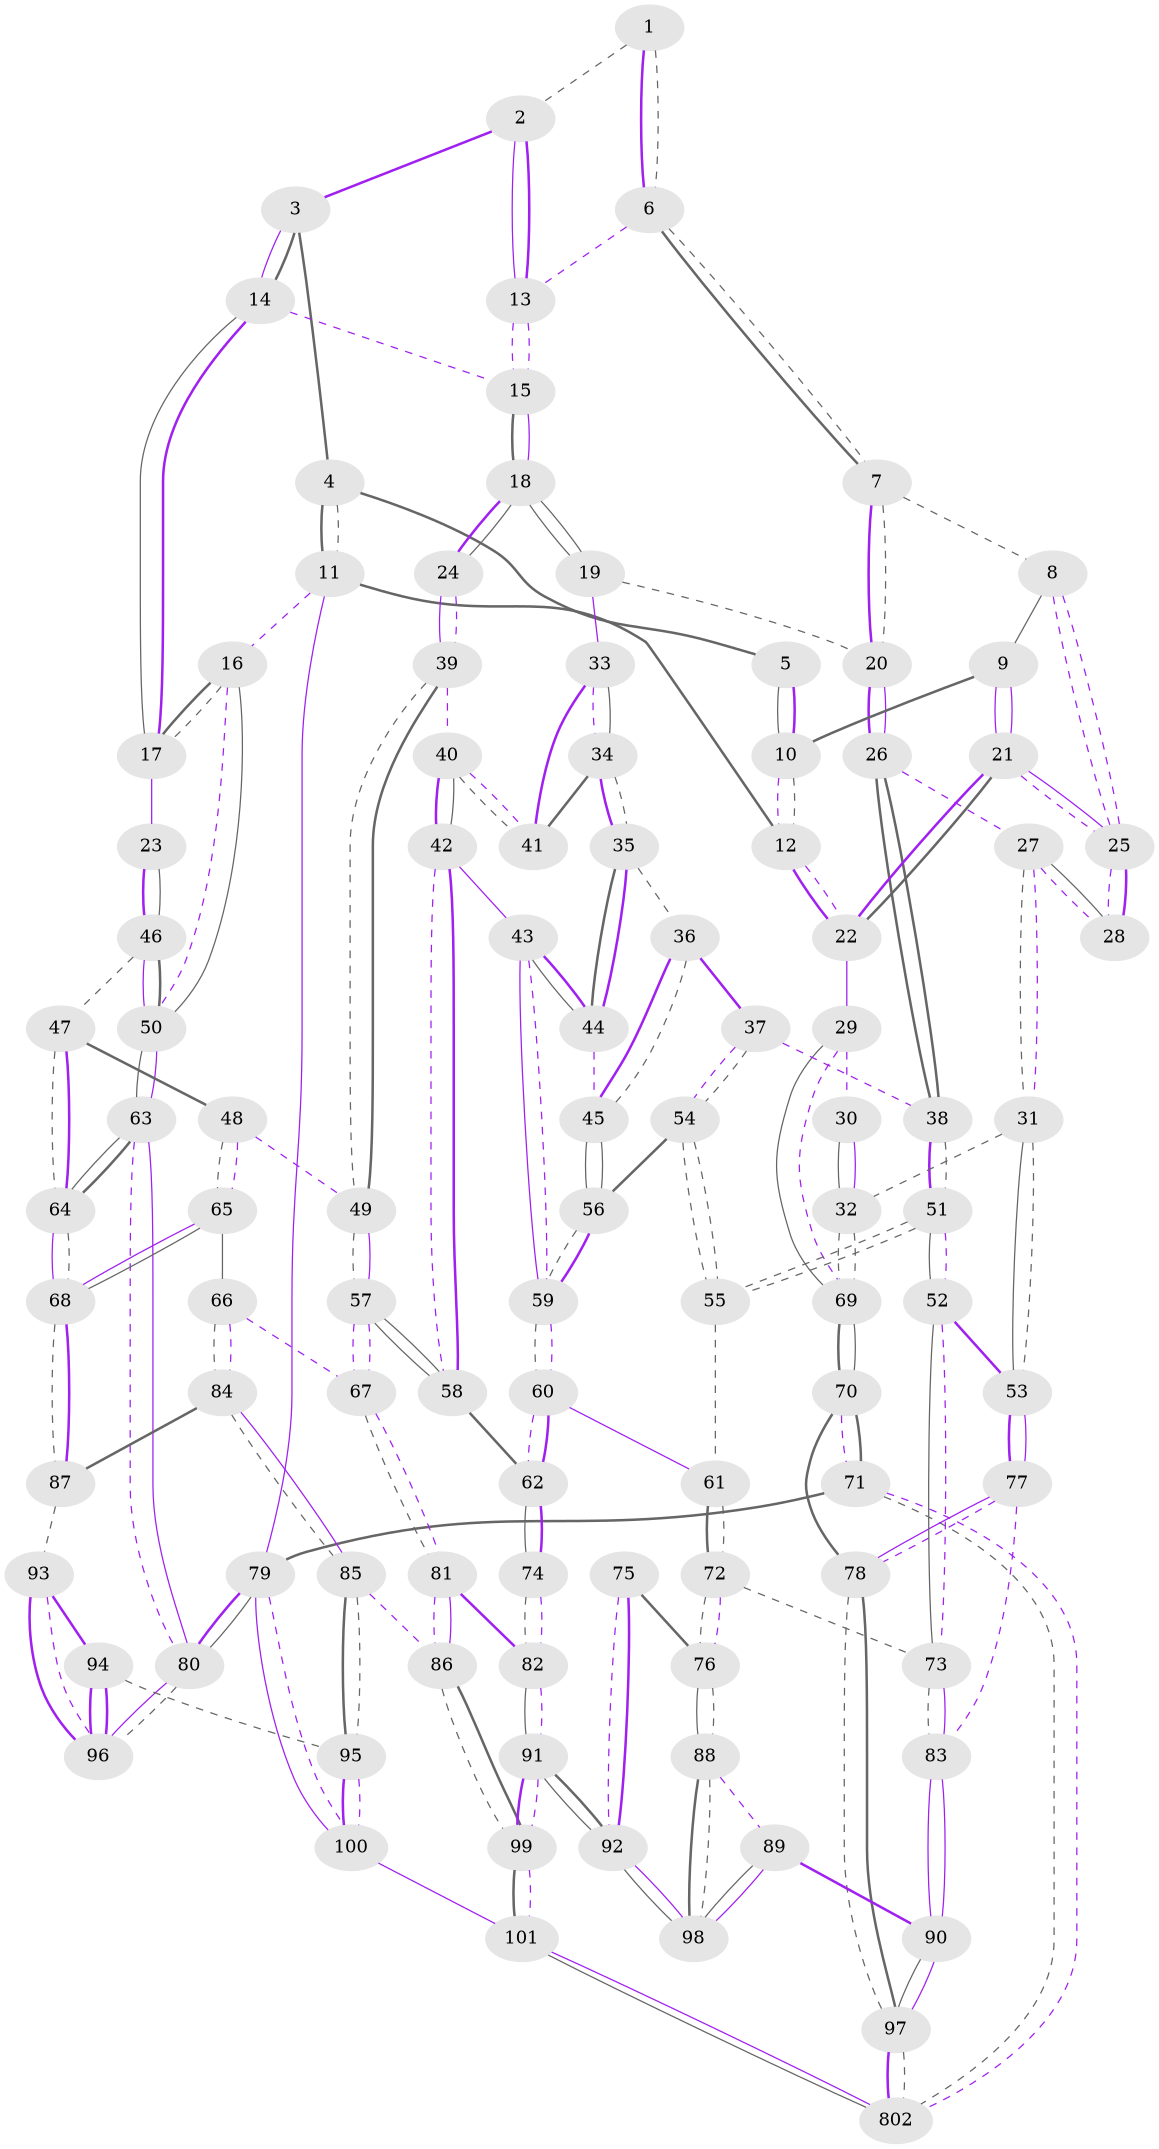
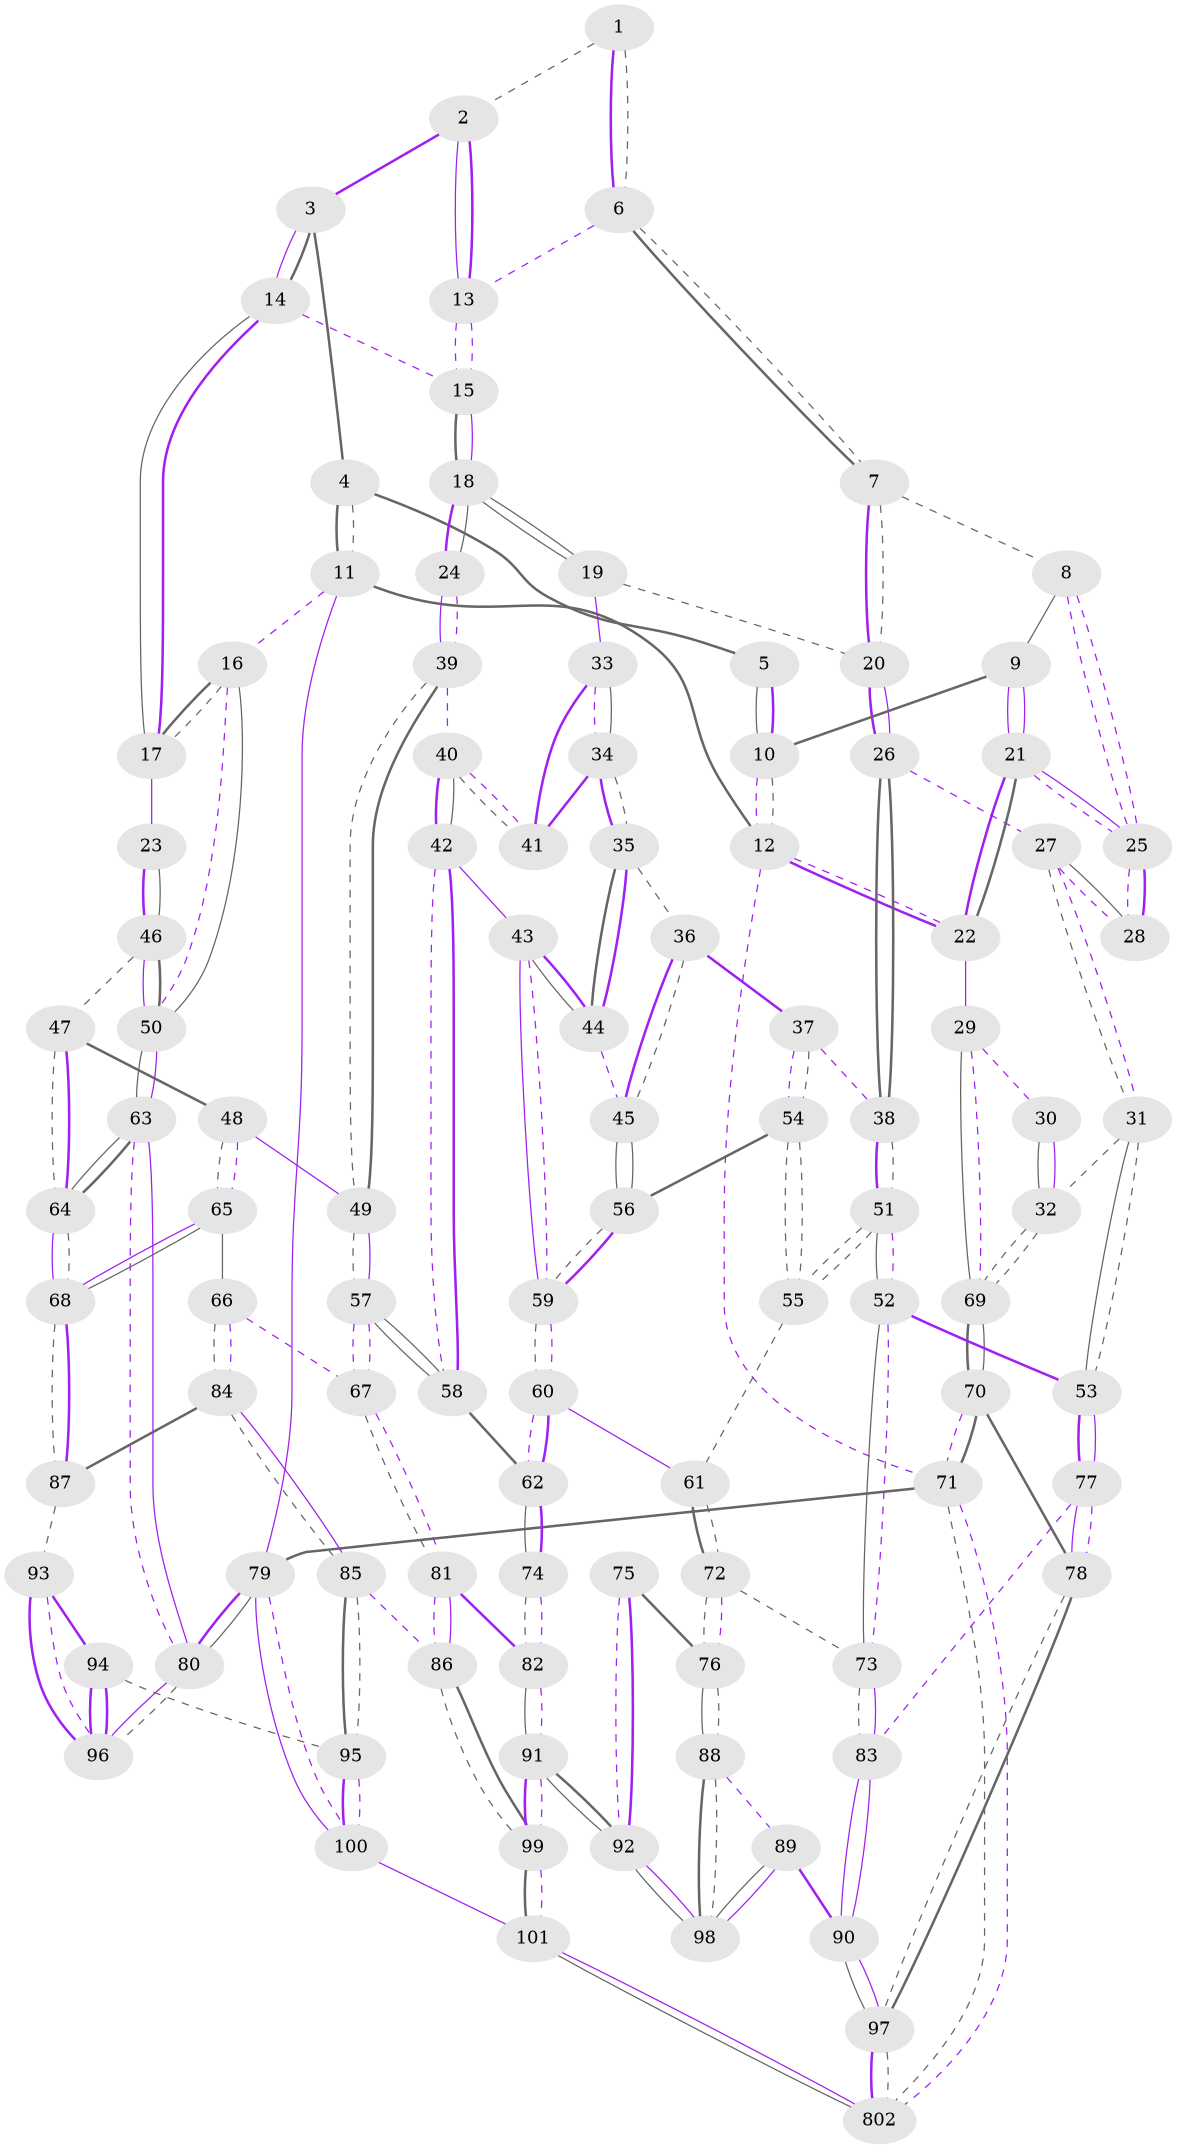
edge "34" -- "41": color gray40 -> purple
edge "48" -- "49": style dashed -> solid
edge "12" -- "71": added
